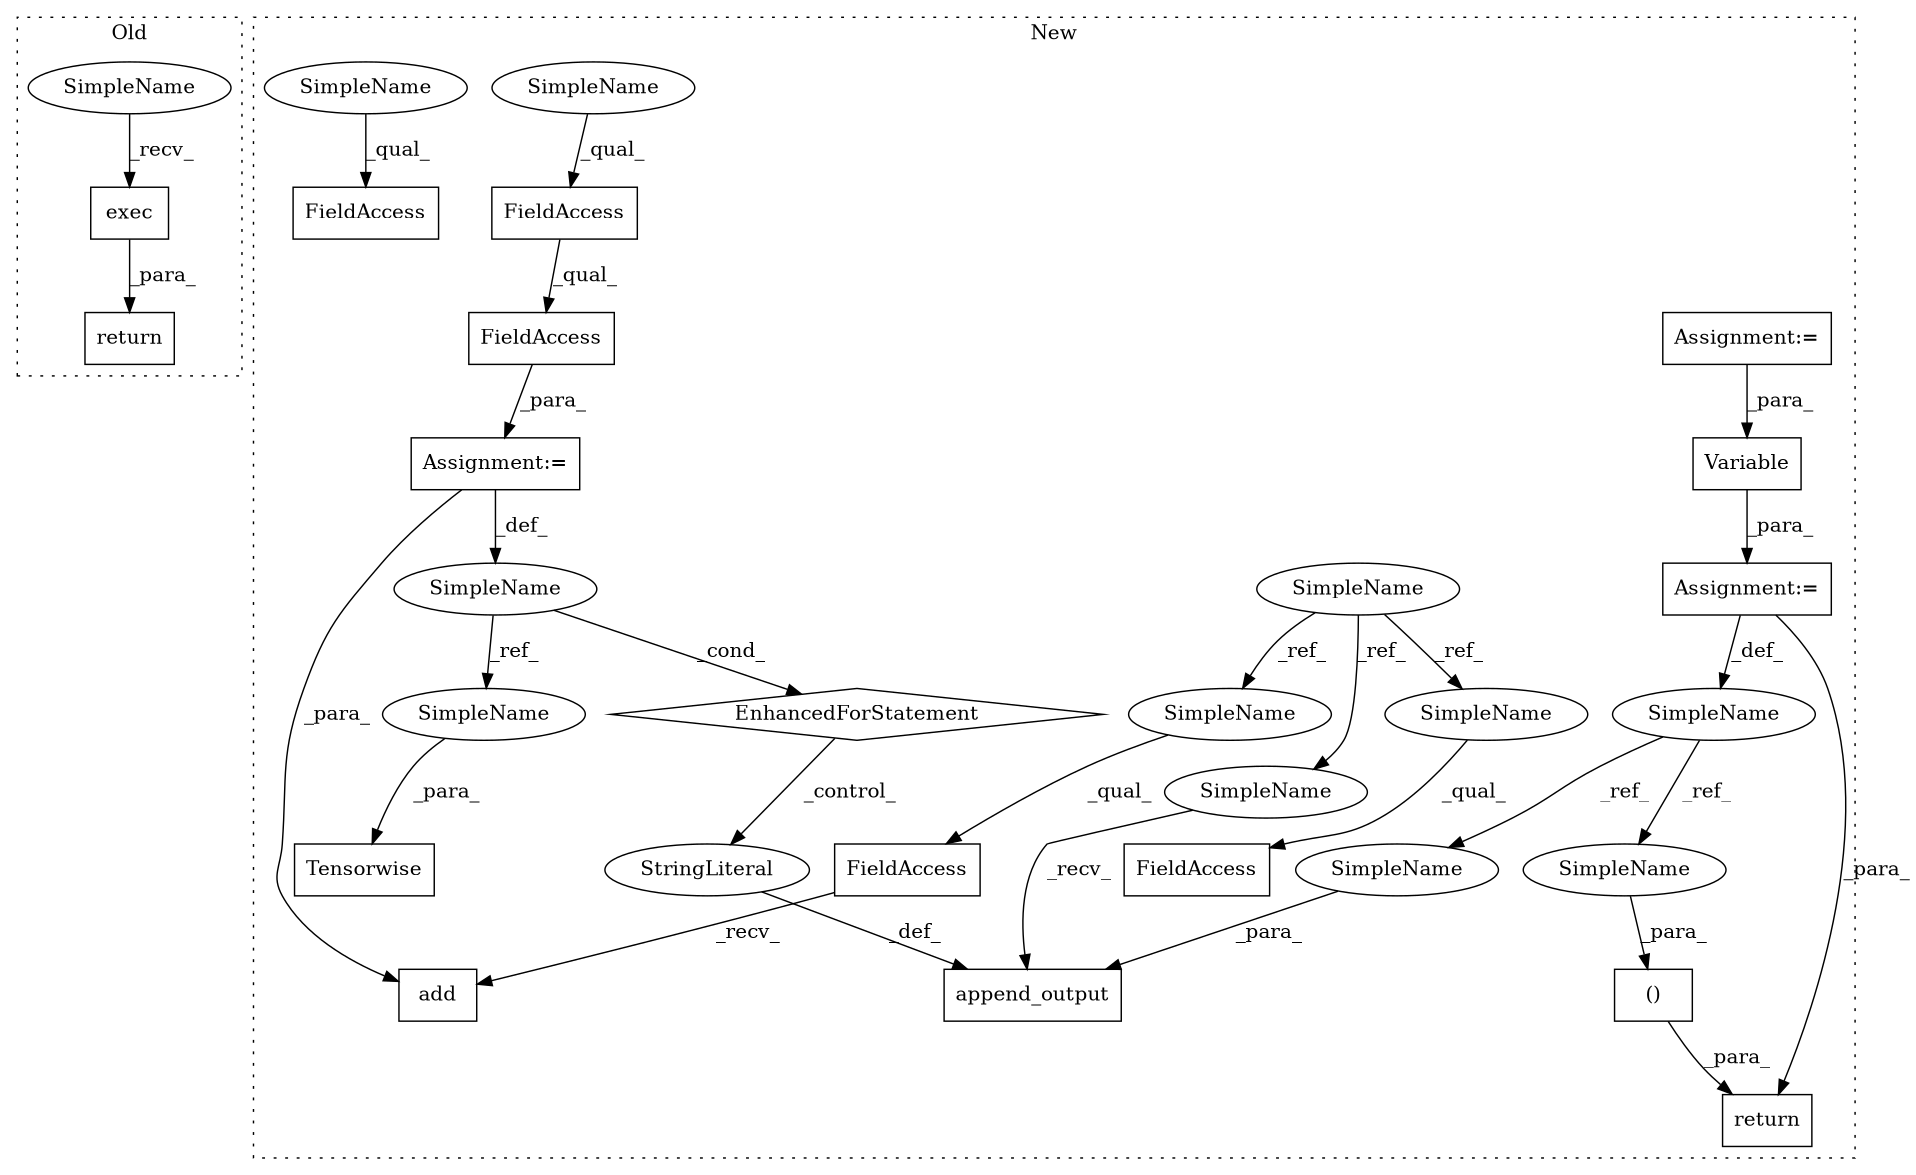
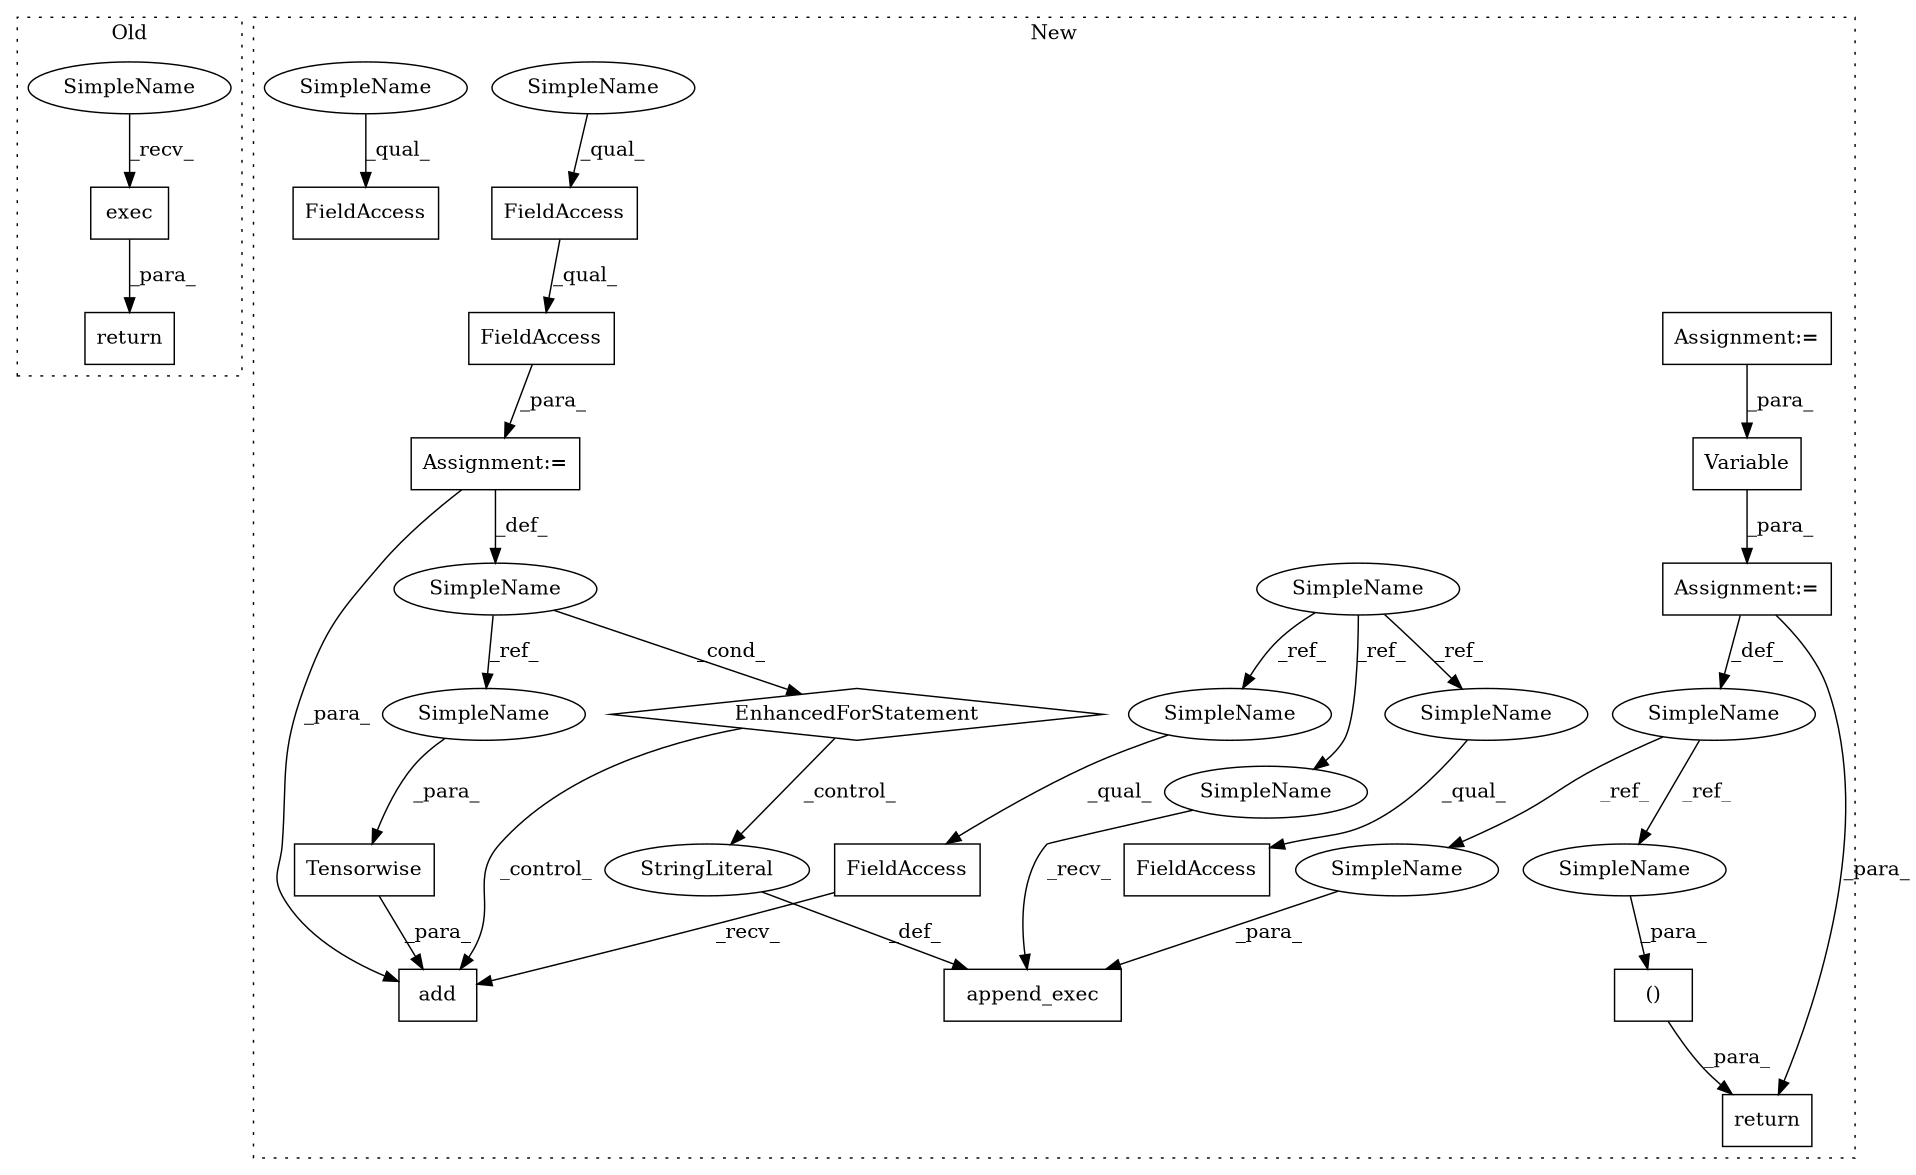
edge "EnhancedForStatement" -> "add": added, label "_control_"
edge "Tensorwise" -> "add": added, label "_para_"
node "append_output": label "append_output" -> "append_exec"
